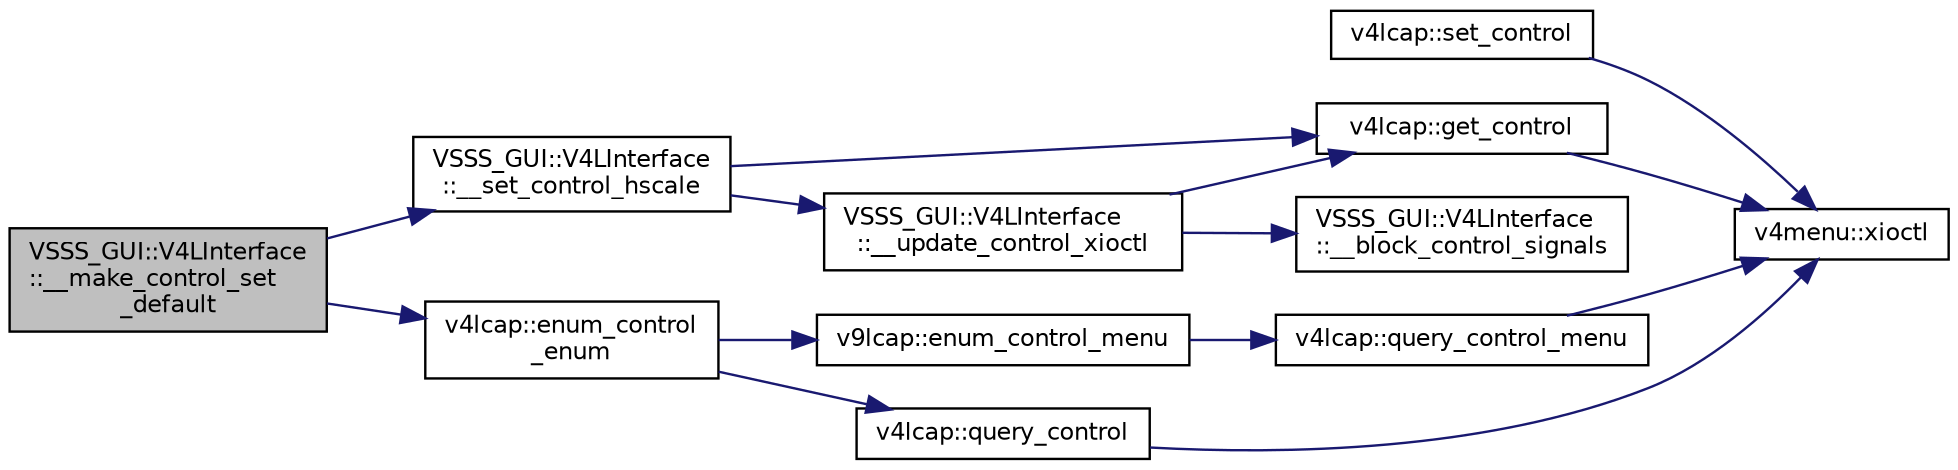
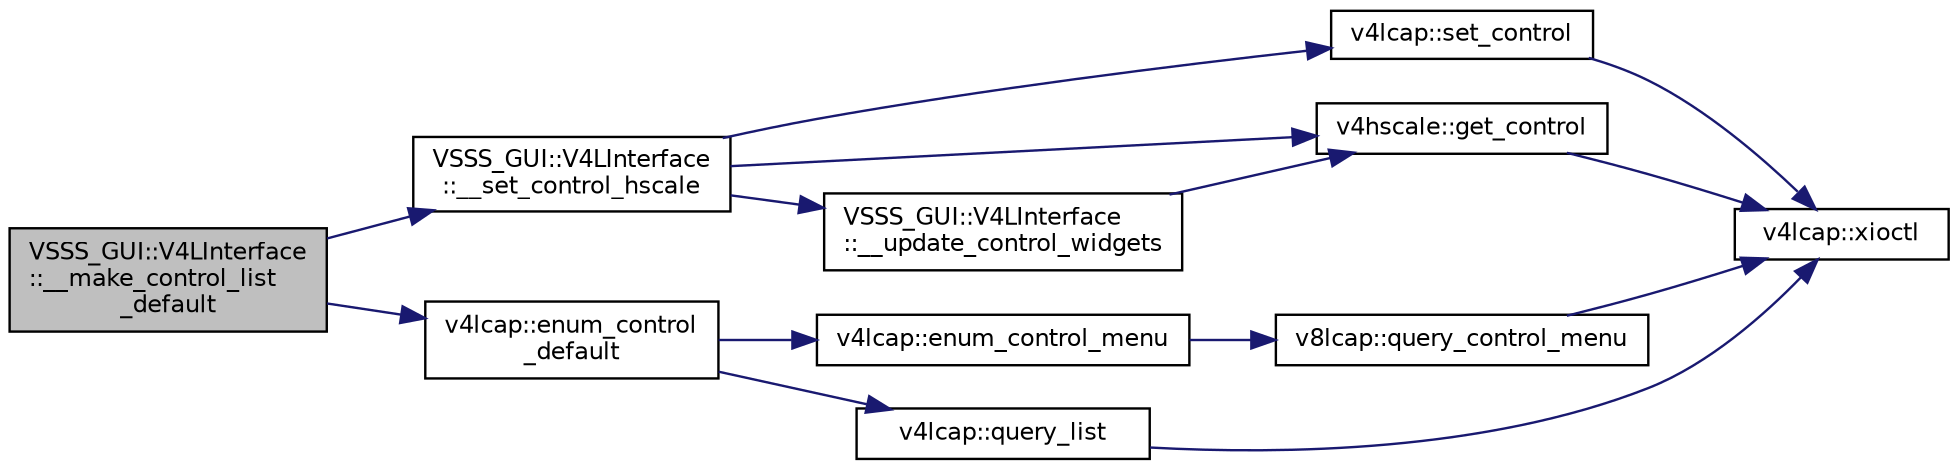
edge "VSSS_GUI::V4LInterface ::__set_control_hscale" -> "v4lcap::set_control": added
node "v4lcap::get_control": label "v4lcap::get_control" -> "v4hscale::get_control"
node "VSSS_GUI::V4LInterface ::__update_control_xioctl": label "VSSS_GUI::V4LInterface ::__update_control_xioctl" -> "VSSS_GUI::V4LInterface ::__update_control_widgets"
node "VSSS_GUI::V4LInterface ::__block_control_signals": removed
node "v4menu::xioctl": label "v4menu::xioctl" -> "v4lcap::xioctl"
node "VSSS_GUI::V4LInterface ::__make_control_set _default": label "VSSS_GUI::V4LInterface ::__make_control_set _default" -> "VSSS_GUI::V4LInterface ::__make_control_list _default"
node "v4lcap::enum_control _enum": label "v4lcap::enum_control _enum" -> "v4lcap::enum_control _default"
node "v9lcap::enum_control_menu": label "v9lcap::enum_control_menu" -> "v4lcap::enum_control_menu"
node "v4lcap::query_control_menu": label "v4lcap::query_control_menu" -> "v8lcap::query_control_menu"
node "v4lcap::query_control": label "v4lcap::query_control" -> "v4lcap::query_list"
